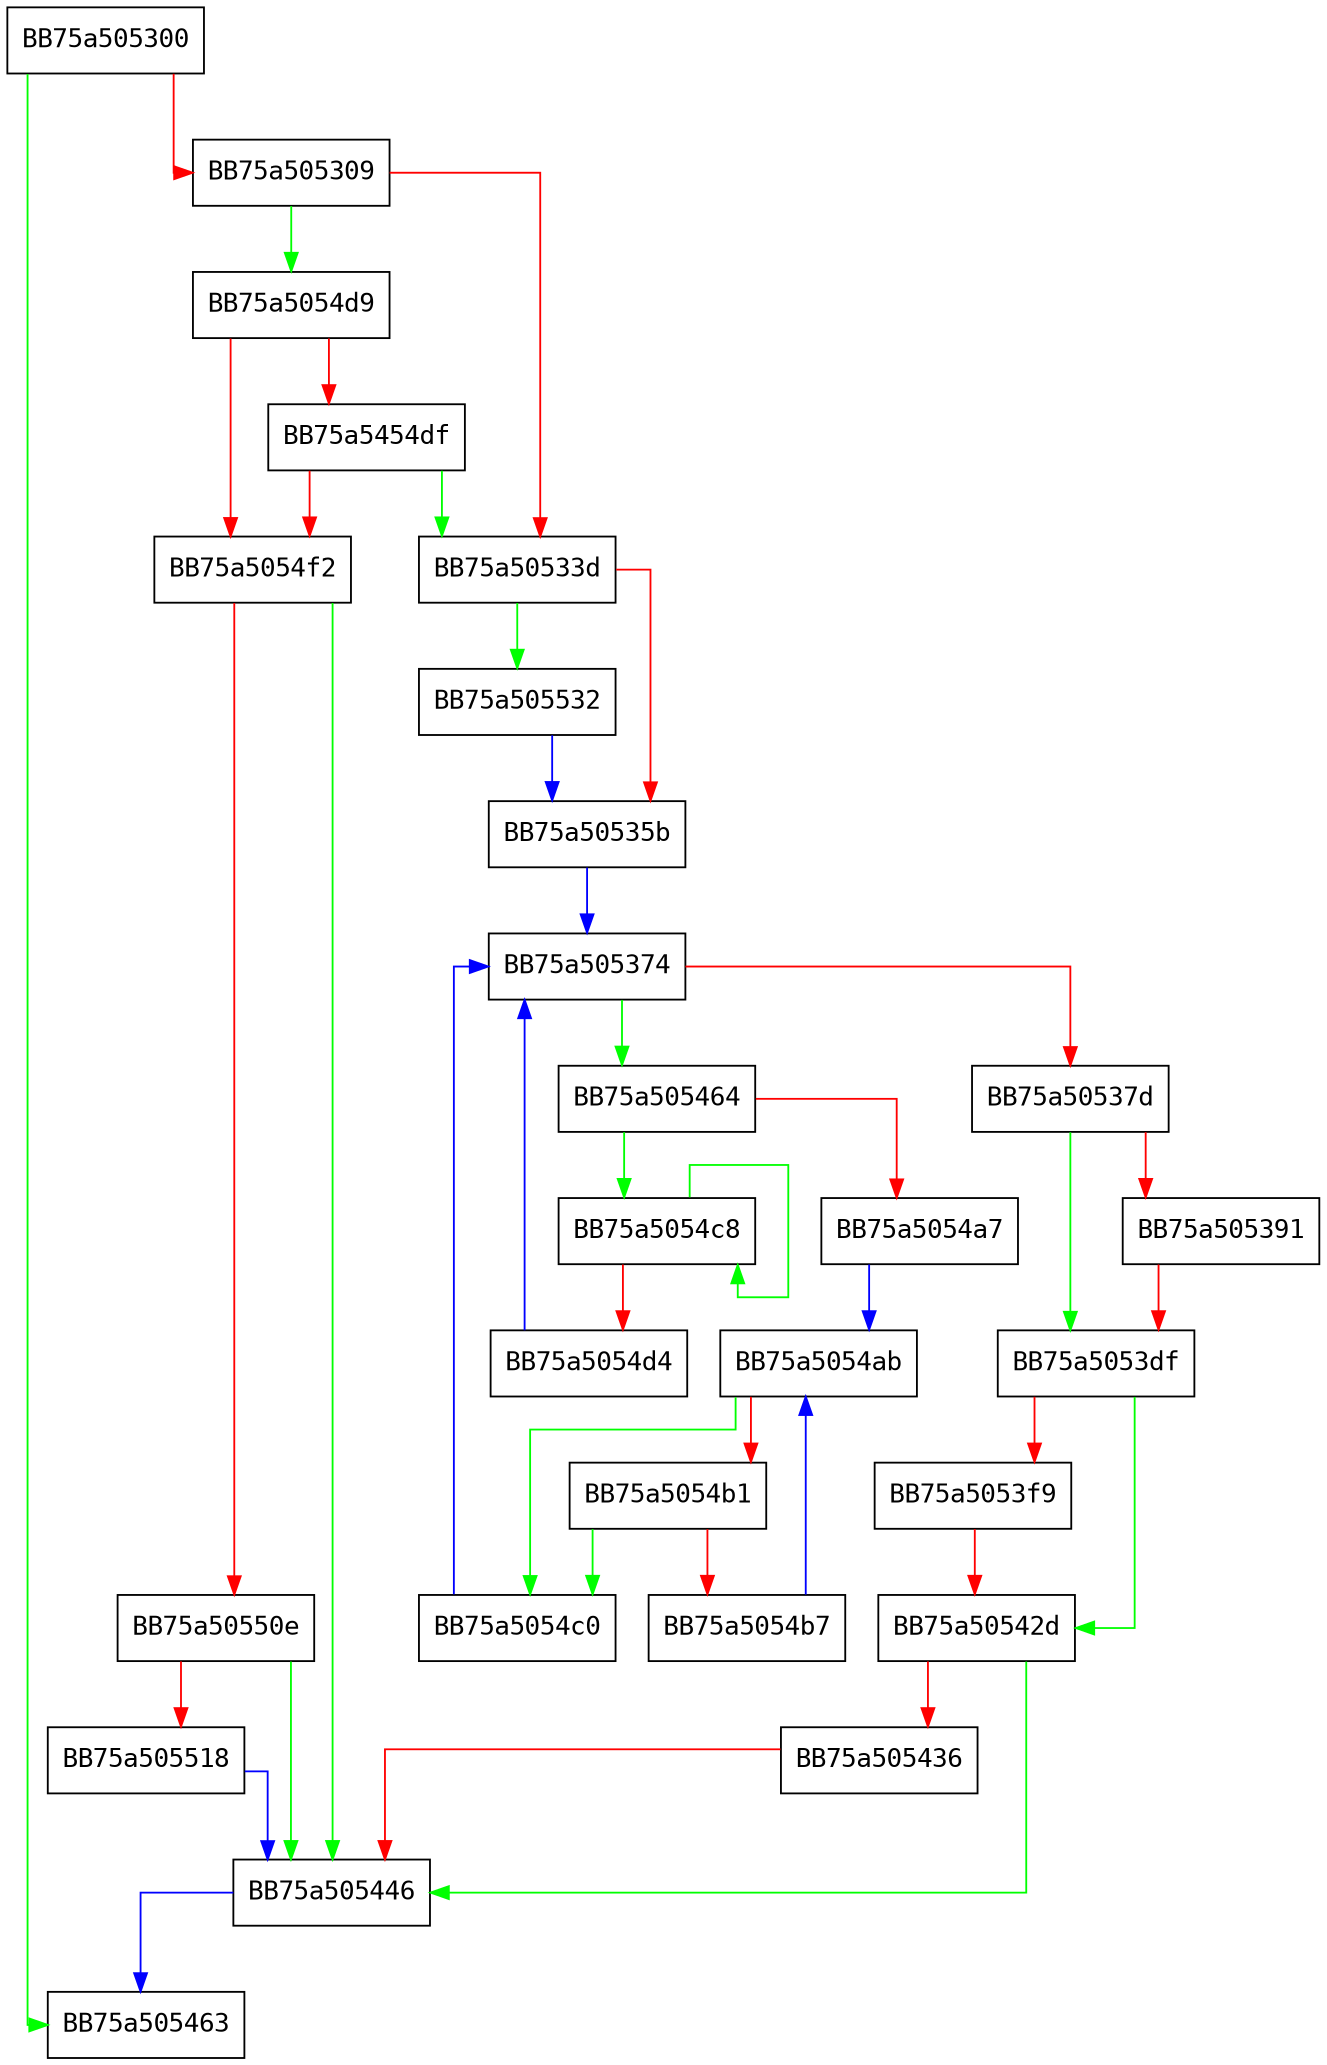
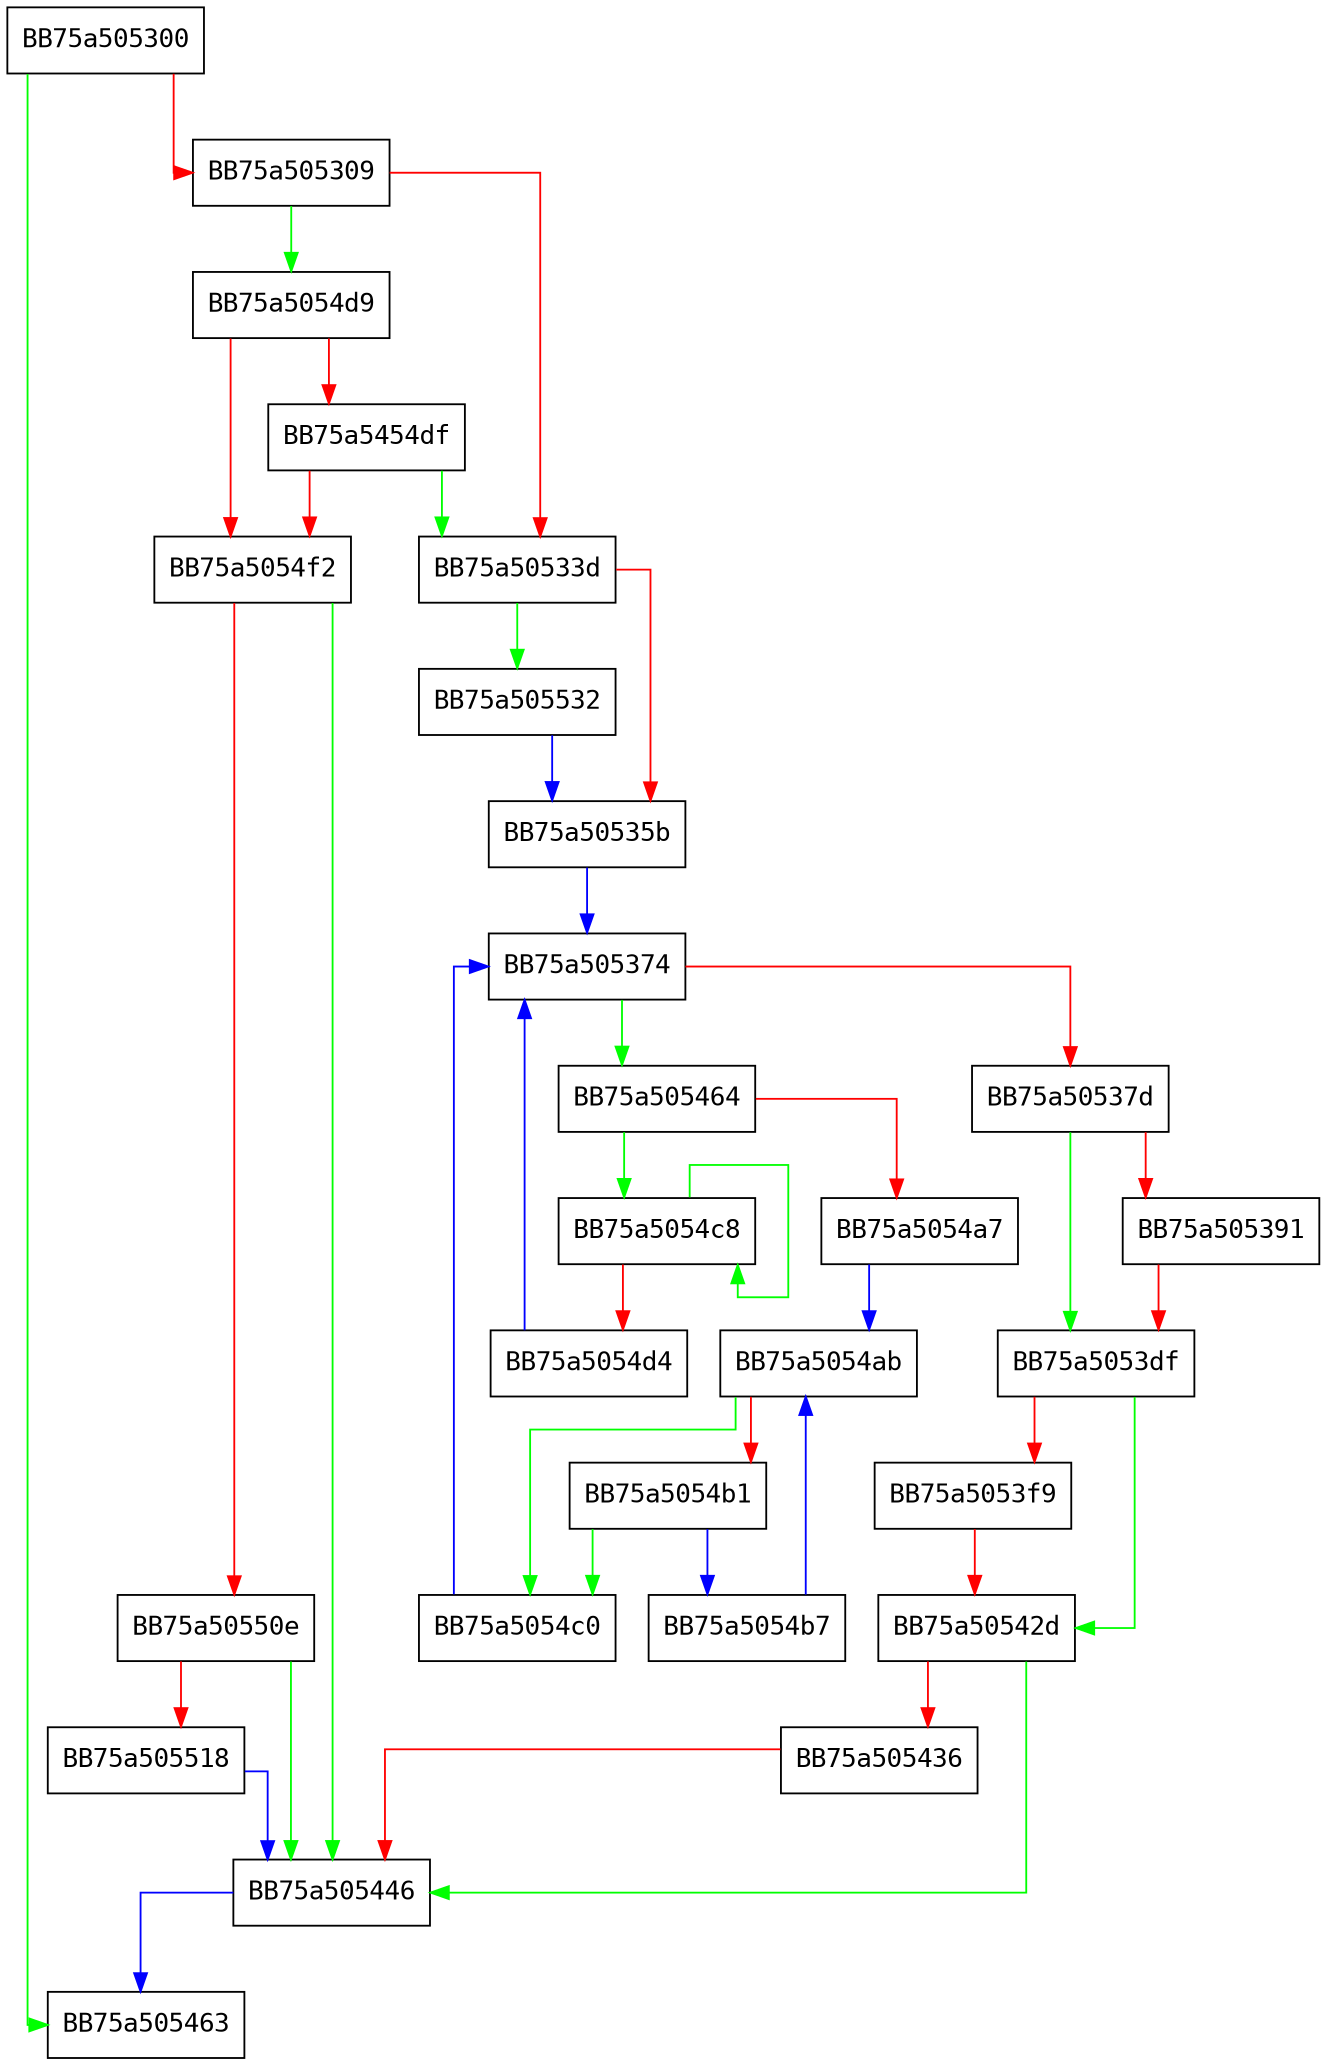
edge "BB75a5054b1" -> "BB75a5054b7": color red -> blue
